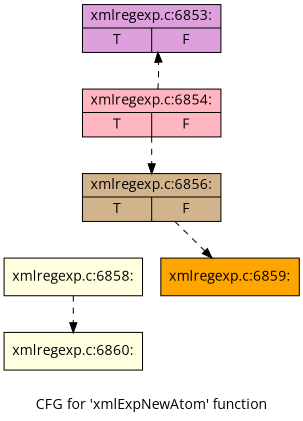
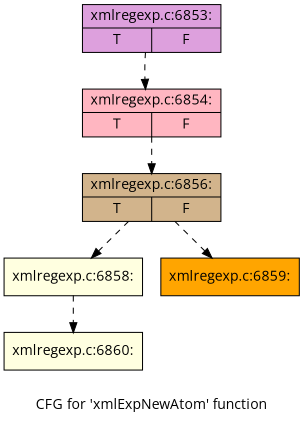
edge "xmlregexp.c:6854:" -> "xmlregexp.c:6853:": reversed
edge "xmlregexp.c:6856:" -> "xmlregexp.c:6858:": added
